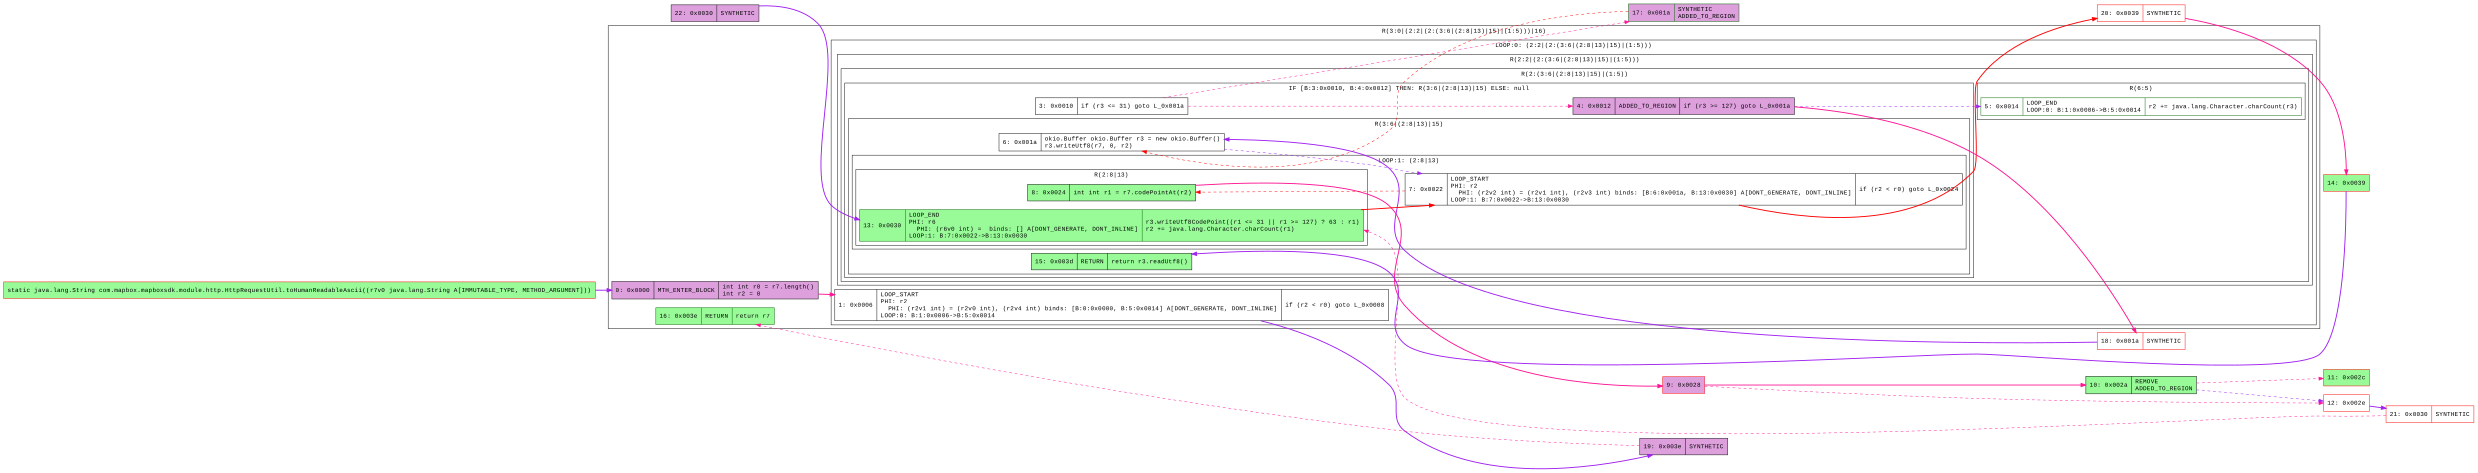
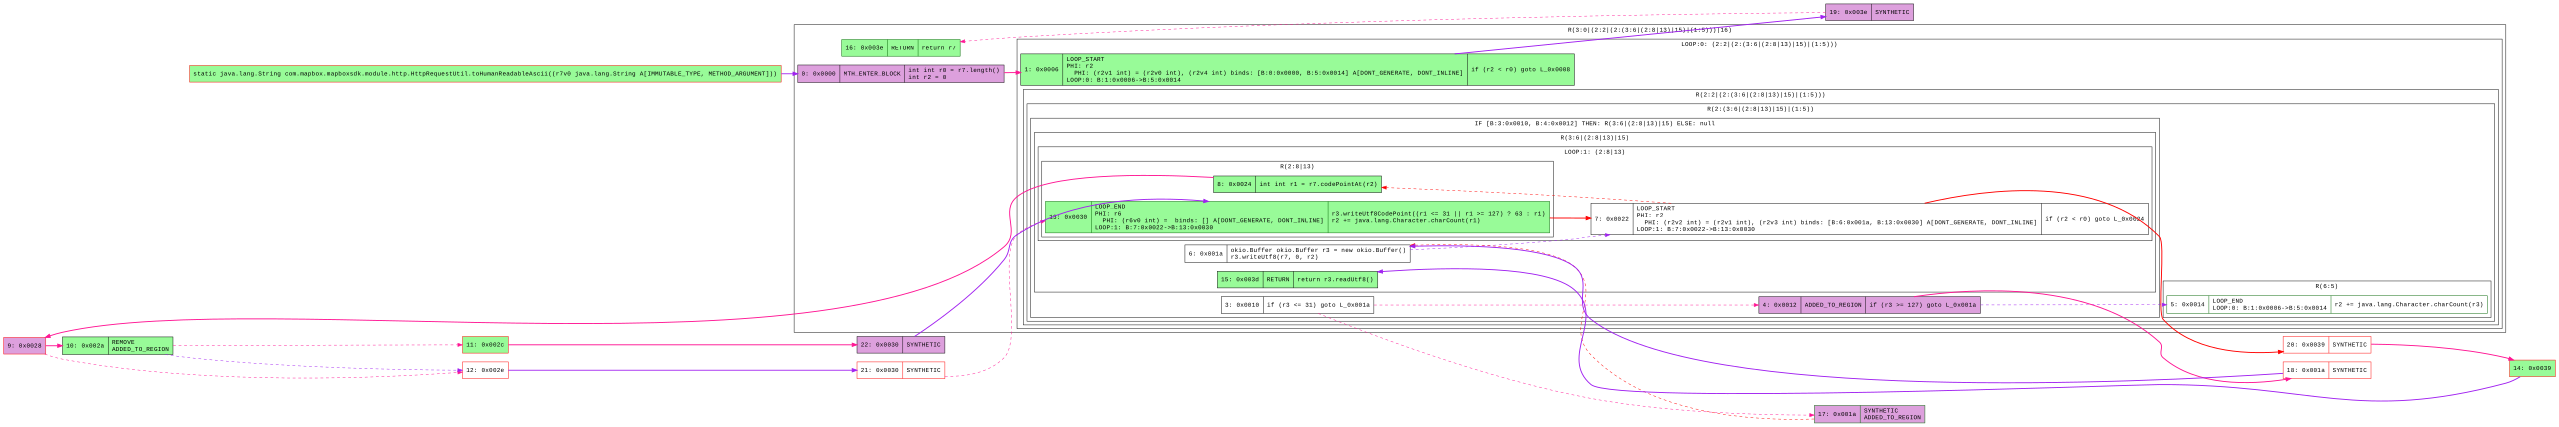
node "1: 0x0006": fillcolor white -> palegreen
edge "11: 0x002c" -> "22: 0x0030": added
